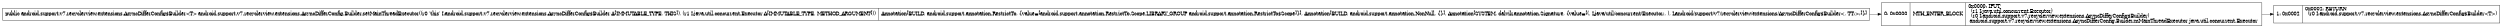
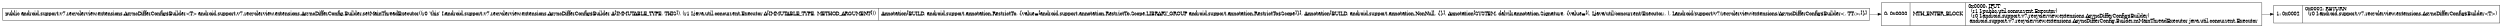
node "0: 0x0000": text "(r1 I:java.util.concurrent.Executor)" -> "(r1 I:public.util.concurrent.Executor)"
